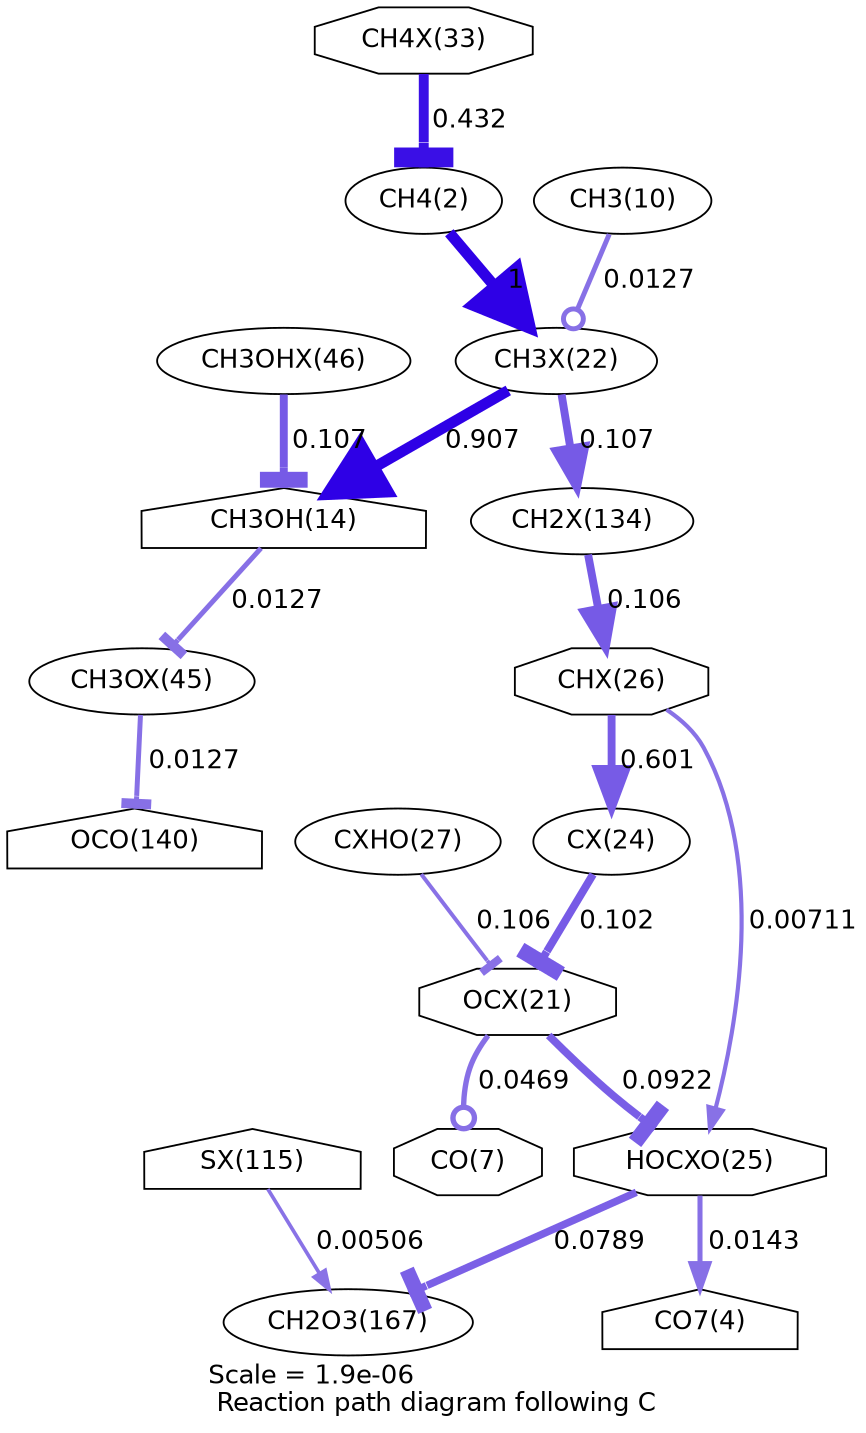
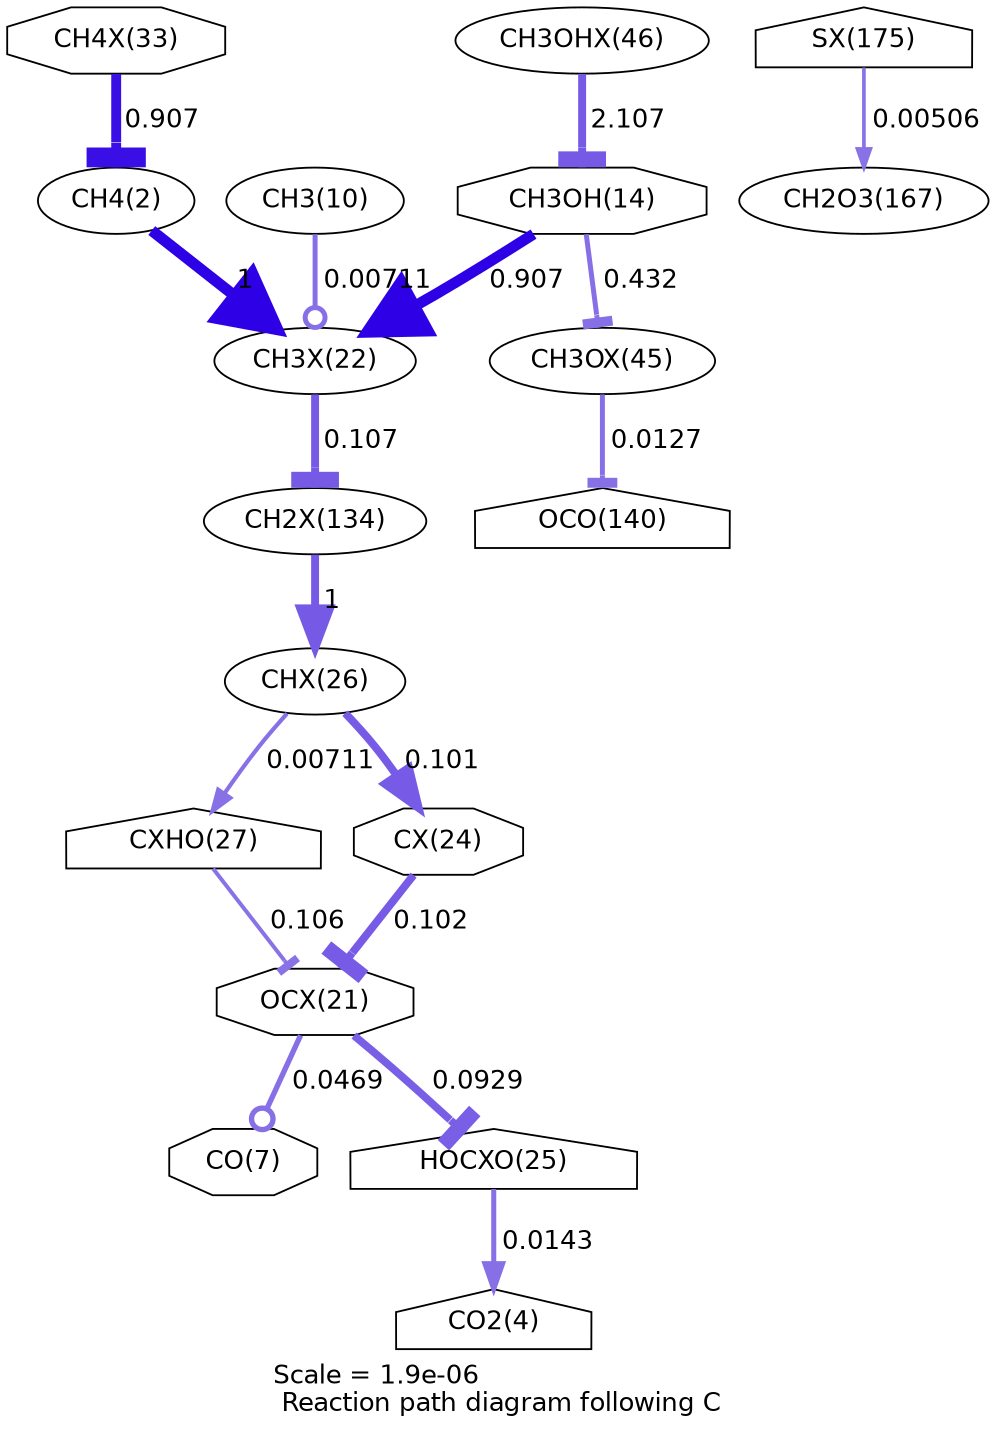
edge "CH4X(33)" -> "CH4(2)": label " 0.432" -> " 0.907"
edge "CH3(10)" -> "CH3X(22)": label " 0.0127" -> " 0.00711"
edge "CH3X(22)" -> "CH2X(134)": arrowhead normal -> tee
edge "CH3X(22)" -> "CH3OH(14)": reversed
edge "CH3OHX(46)" -> "CH3OH(14)": label " 0.107" -> " 2.107"
node "CH3OH(14)": shape house -> octagon
edge "CH3OH(14)" -> "CH3OX(45)": label " 0.0127" -> " 0.432"
edge "CH2X(134)" -> "CHX(26)": label " 0.106" -> " 1"
node "CHX(26)": shape octagon -> ellipse
edge "CHX(26)" -> "CX(24)": label " 0.601" -> " 0.101"
node "CXHO(27)": shape ellipse -> house
node "CX(24)": shape ellipse -> octagon
edge "CHX(26)" -> "HOCXO(25)": now "CHX(26)" -> "CXHO(27)"
edge "OCX(21)" -> "HOCXO(25)": label " 0.0922" -> " 0.0929"
node "SX(115)": label "SX(115)" -> "SX(175)"
node "HOCXO(25)": shape octagon -> house
edge "HOCXO(25)" -> "CH2O3(167)": removed, label "0.0789"
node "CO7(4)": label "CO7(4)" -> "CO2(4)"
